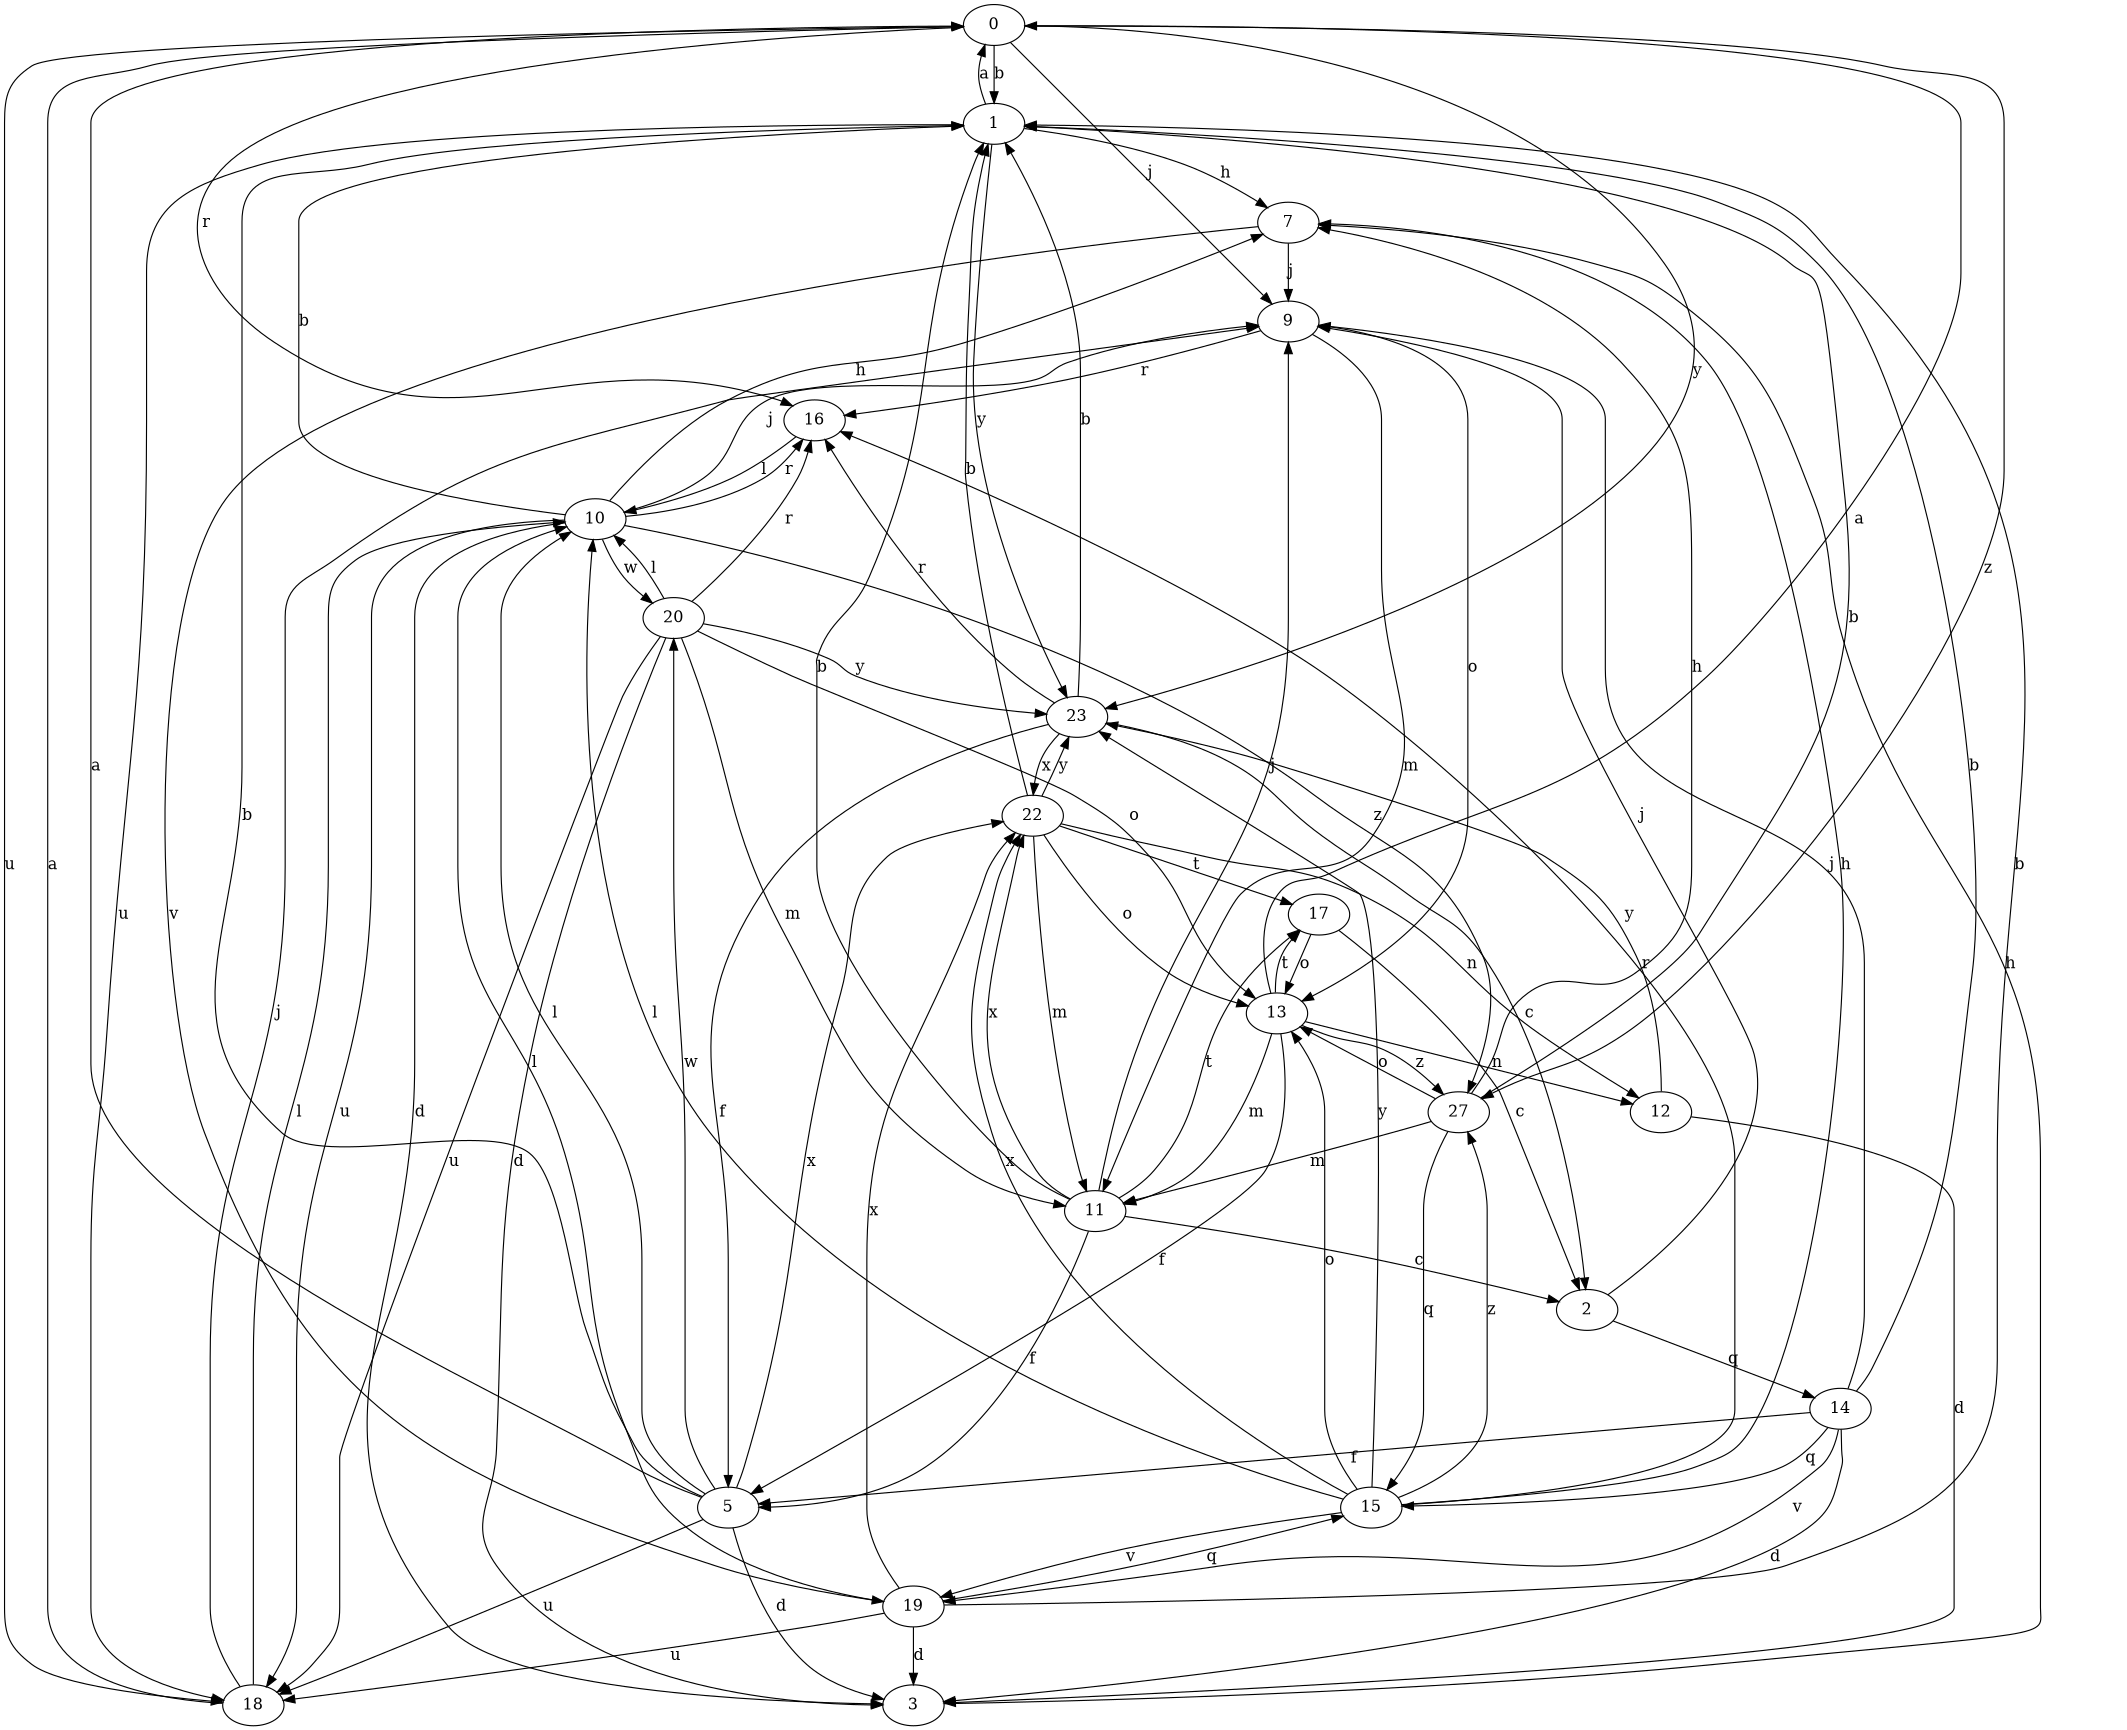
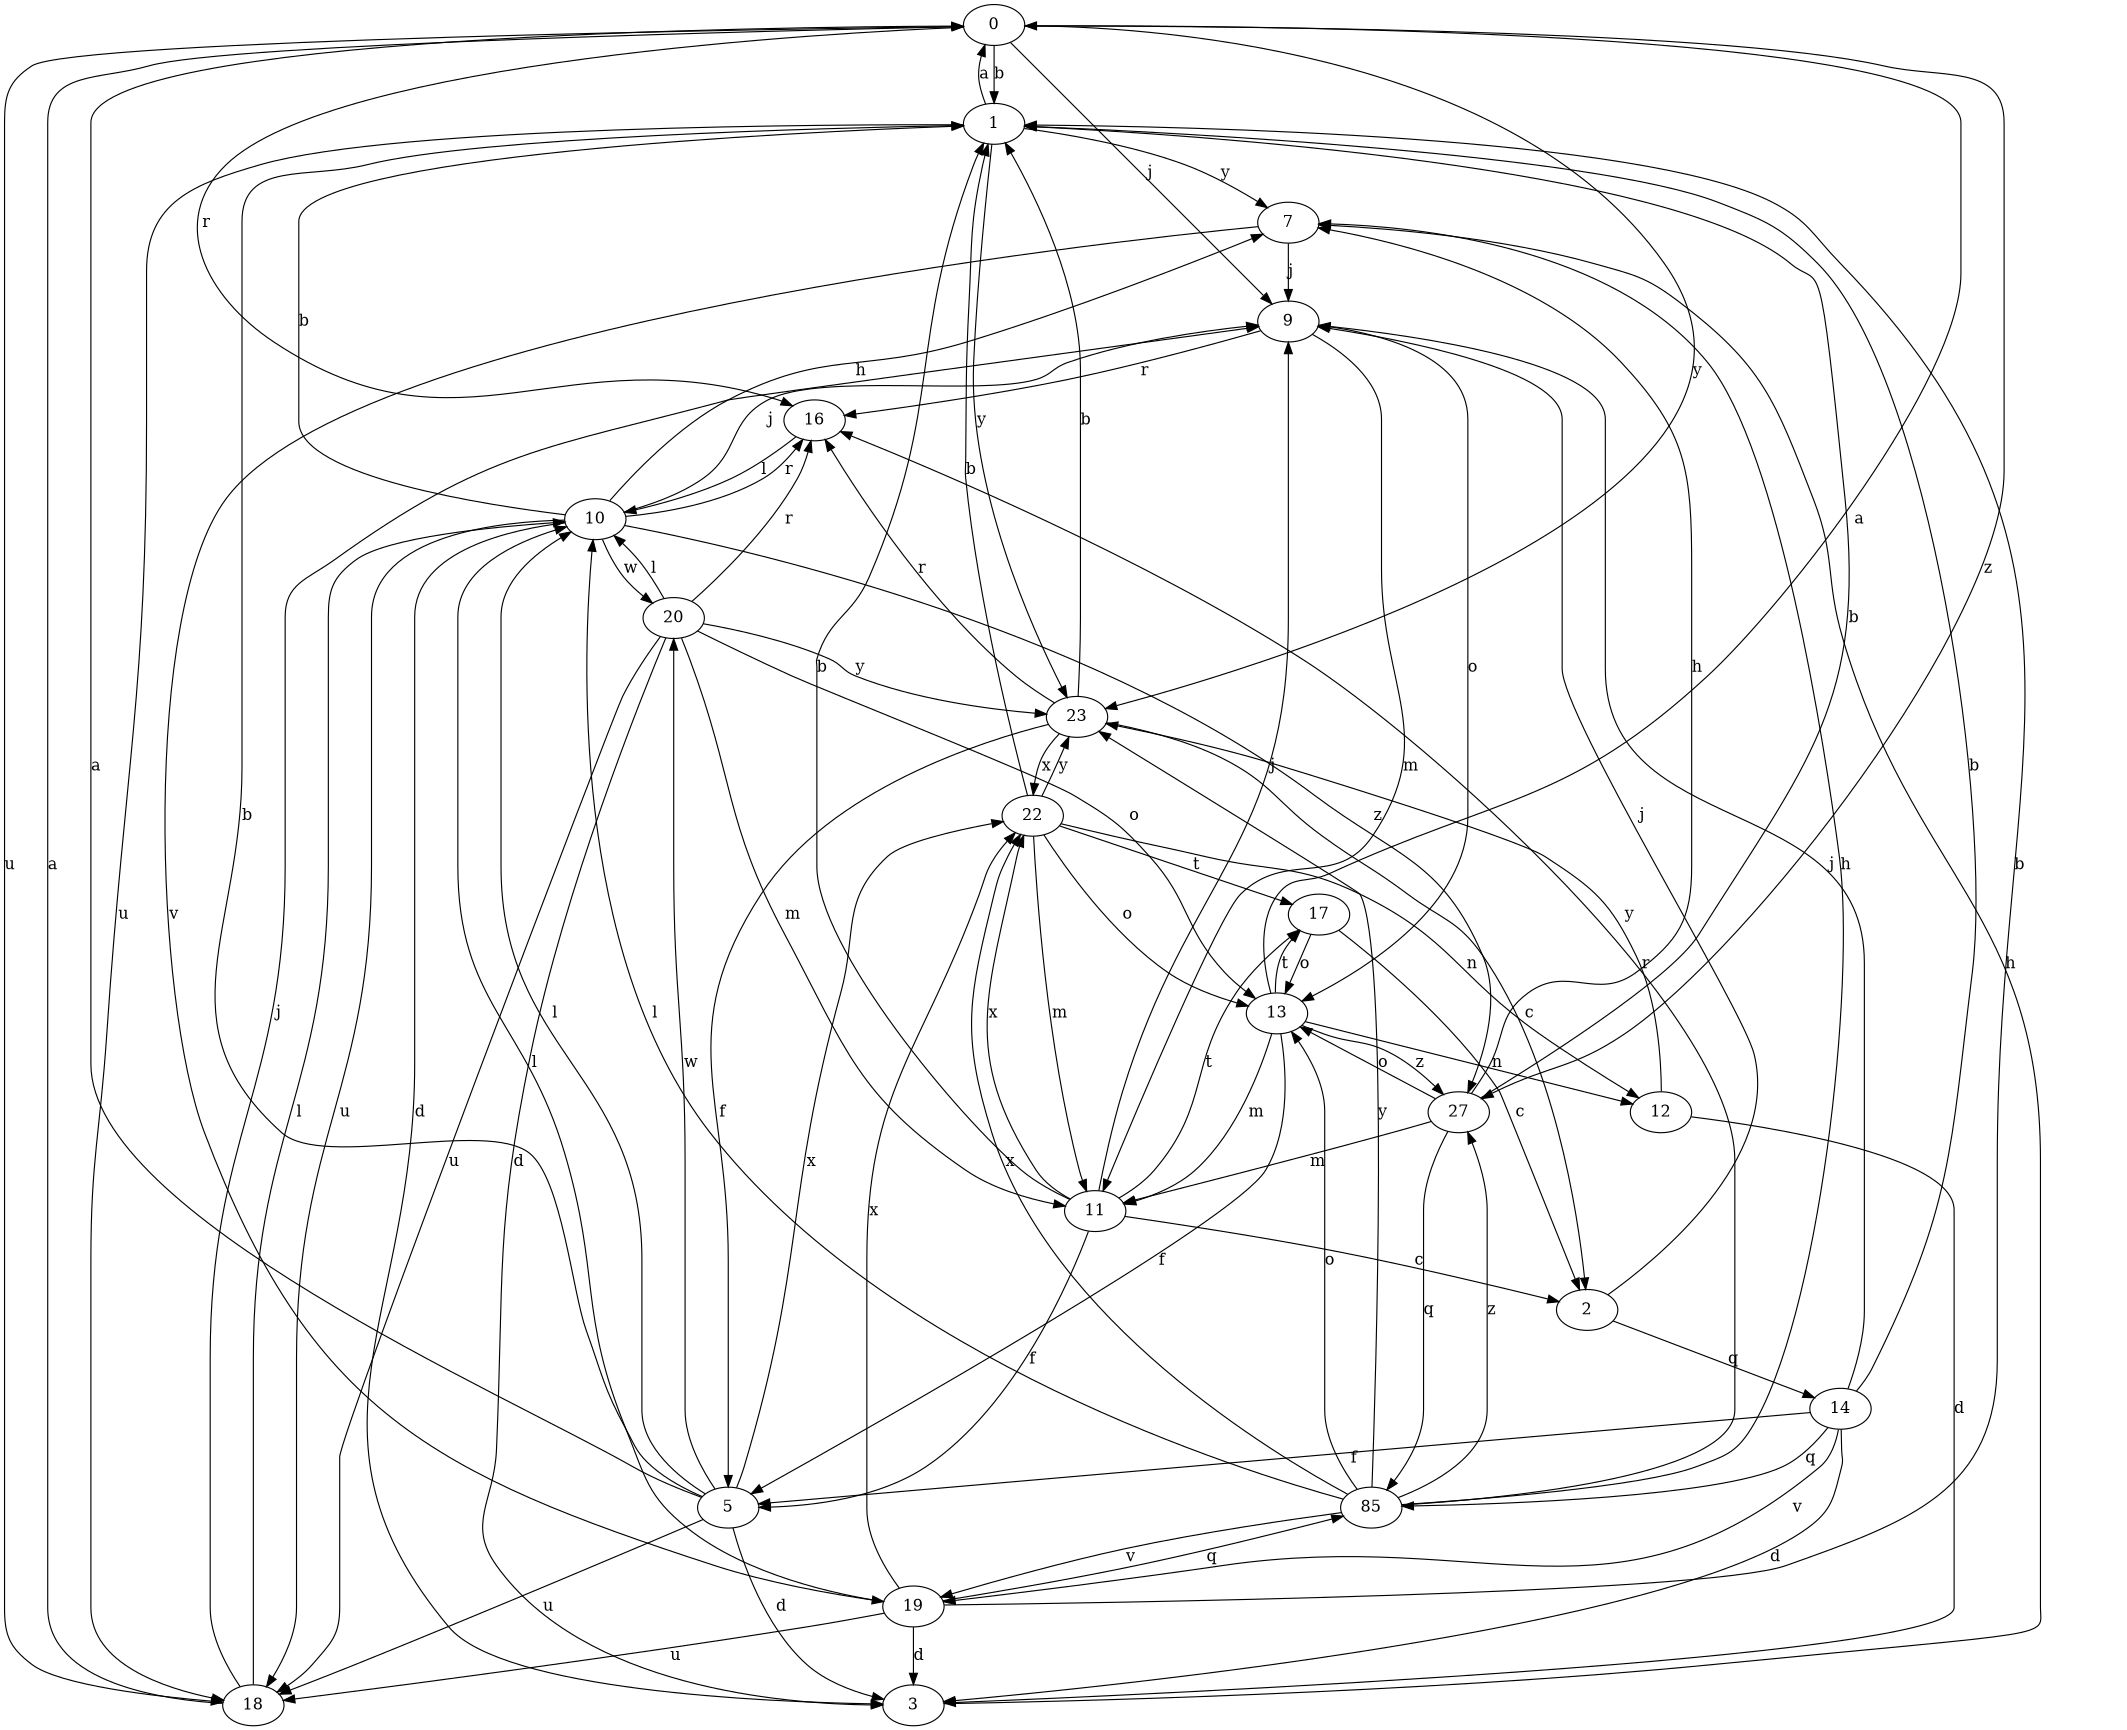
edge "1" -> "7": label "h" -> "y"
node "15": label "15" -> "85"
